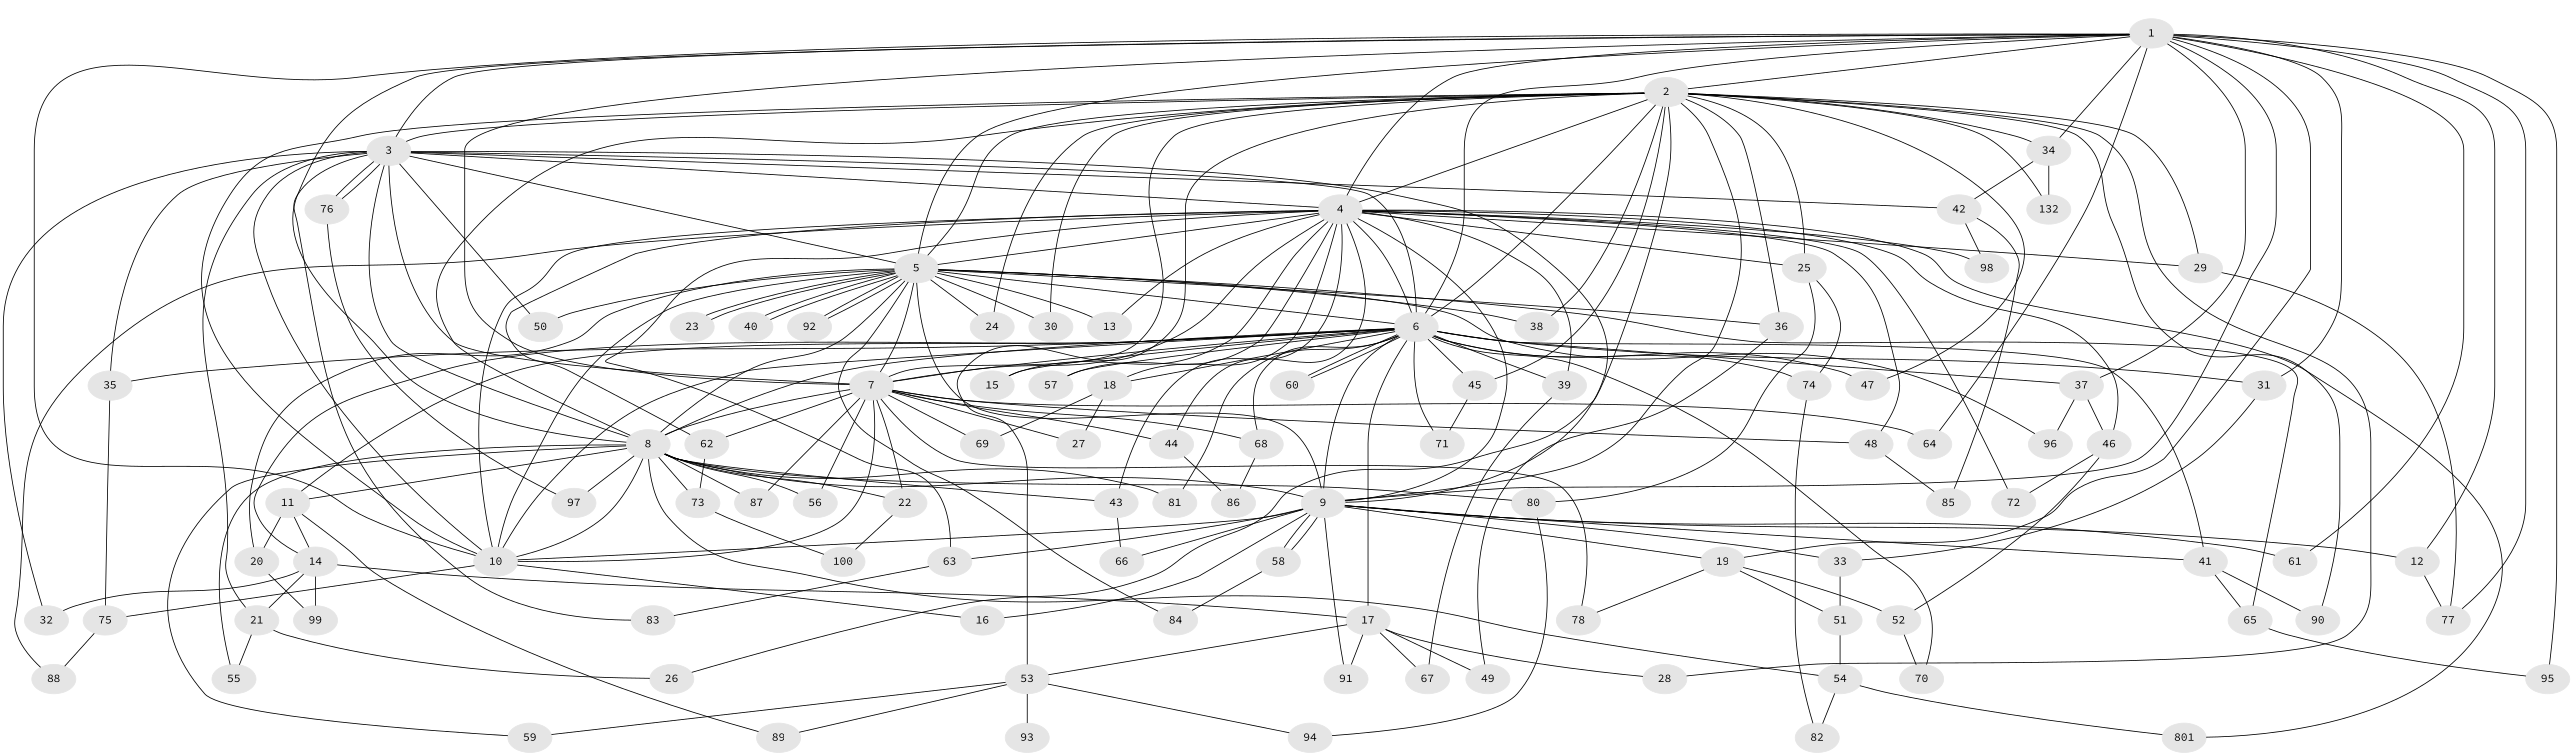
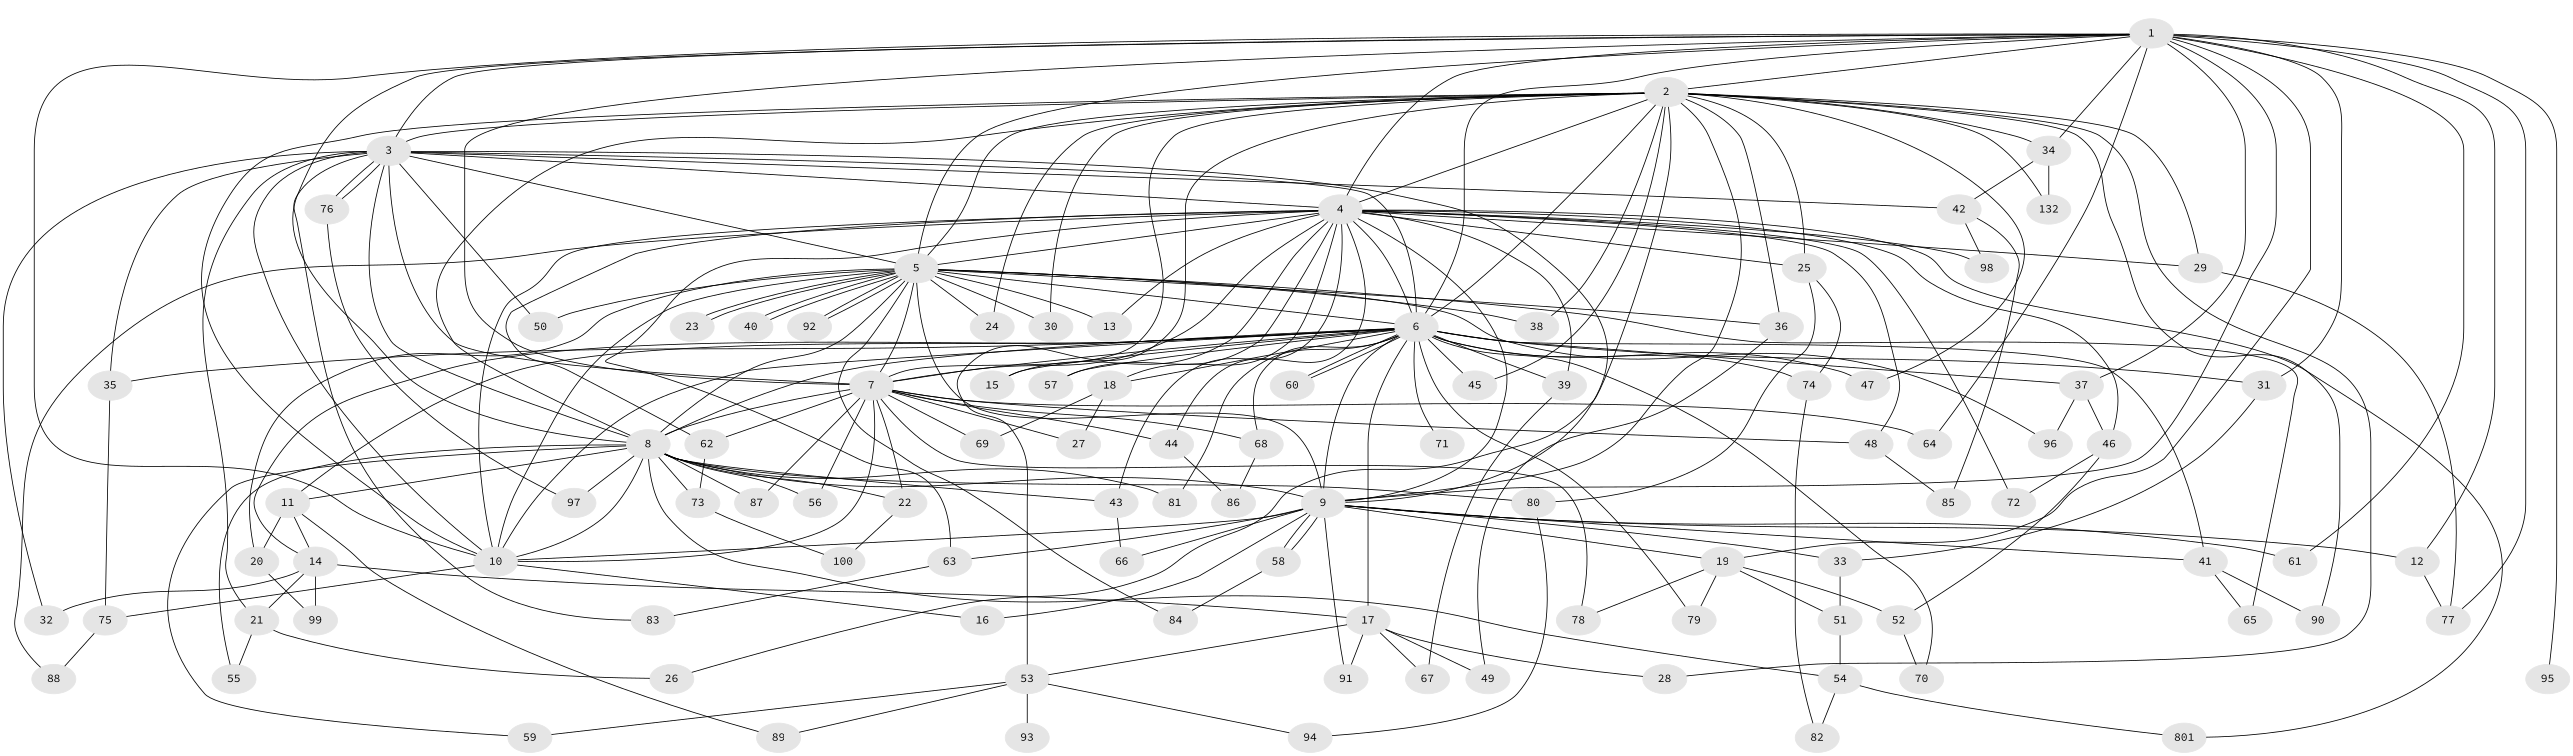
edge "45" -- "71": removed
node "79": added
edge "65" -- "95": removed
